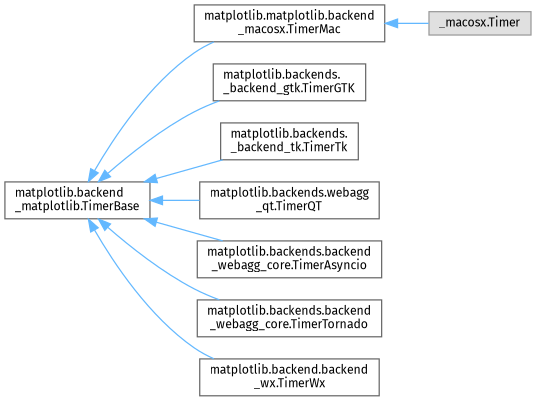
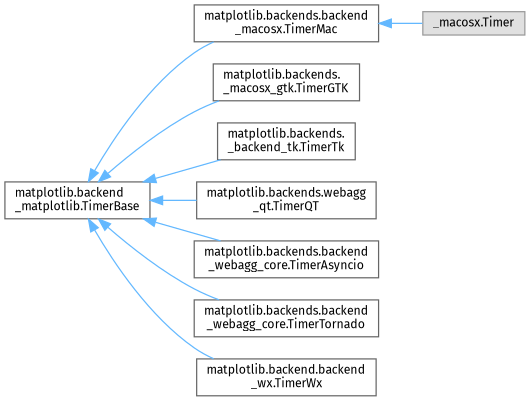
node "matplotlib.matplotlib.backend _macosx.TimerMac": label "matplotlib.matplotlib.backend _macosx.TimerMac" -> "matplotlib.backends.backend _macosx.TimerMac"
node "matplotlib.backends. _backend_gtk.TimerGTK": label "matplotlib.backends. _backend_gtk.TimerGTK" -> "matplotlib.backends. _macosx_gtk.TimerGTK"
